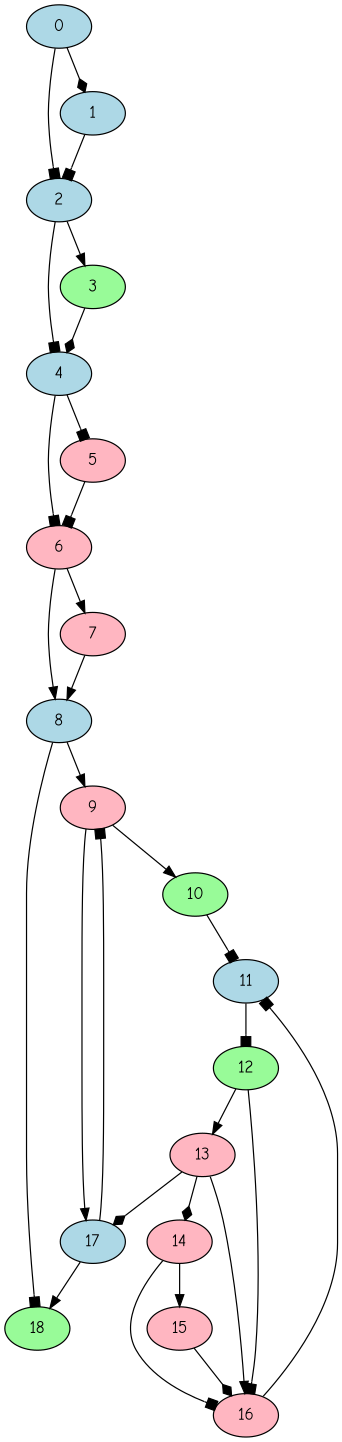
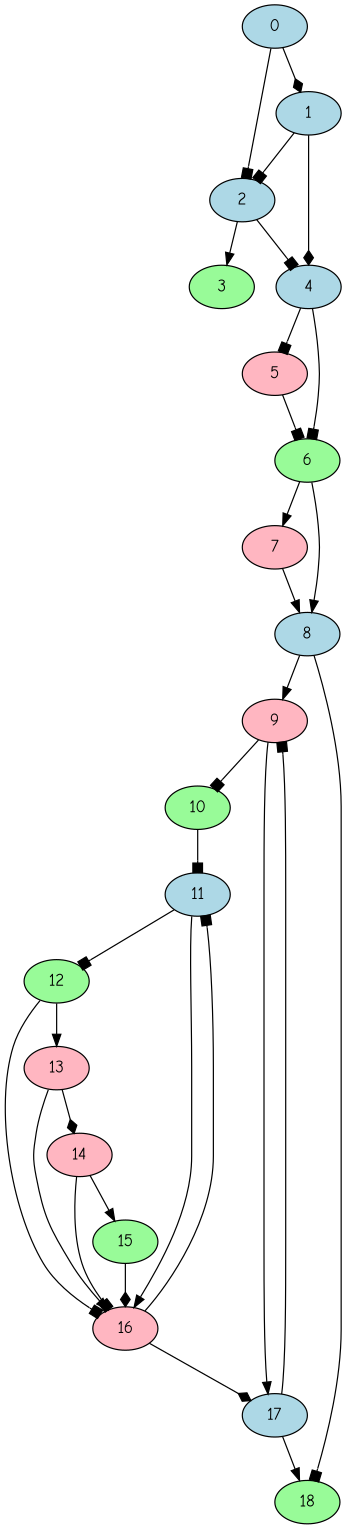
edge "3" -> "4": now "1" -> "4"
node "6": fillcolor lightpink -> palegreen
edge "9" -> "10": arrowhead normal -> box
edge "11" -> "16": added
edge "13" -> "17": now "16" -> "17"
node "15": fillcolor lightpink -> palegreen
